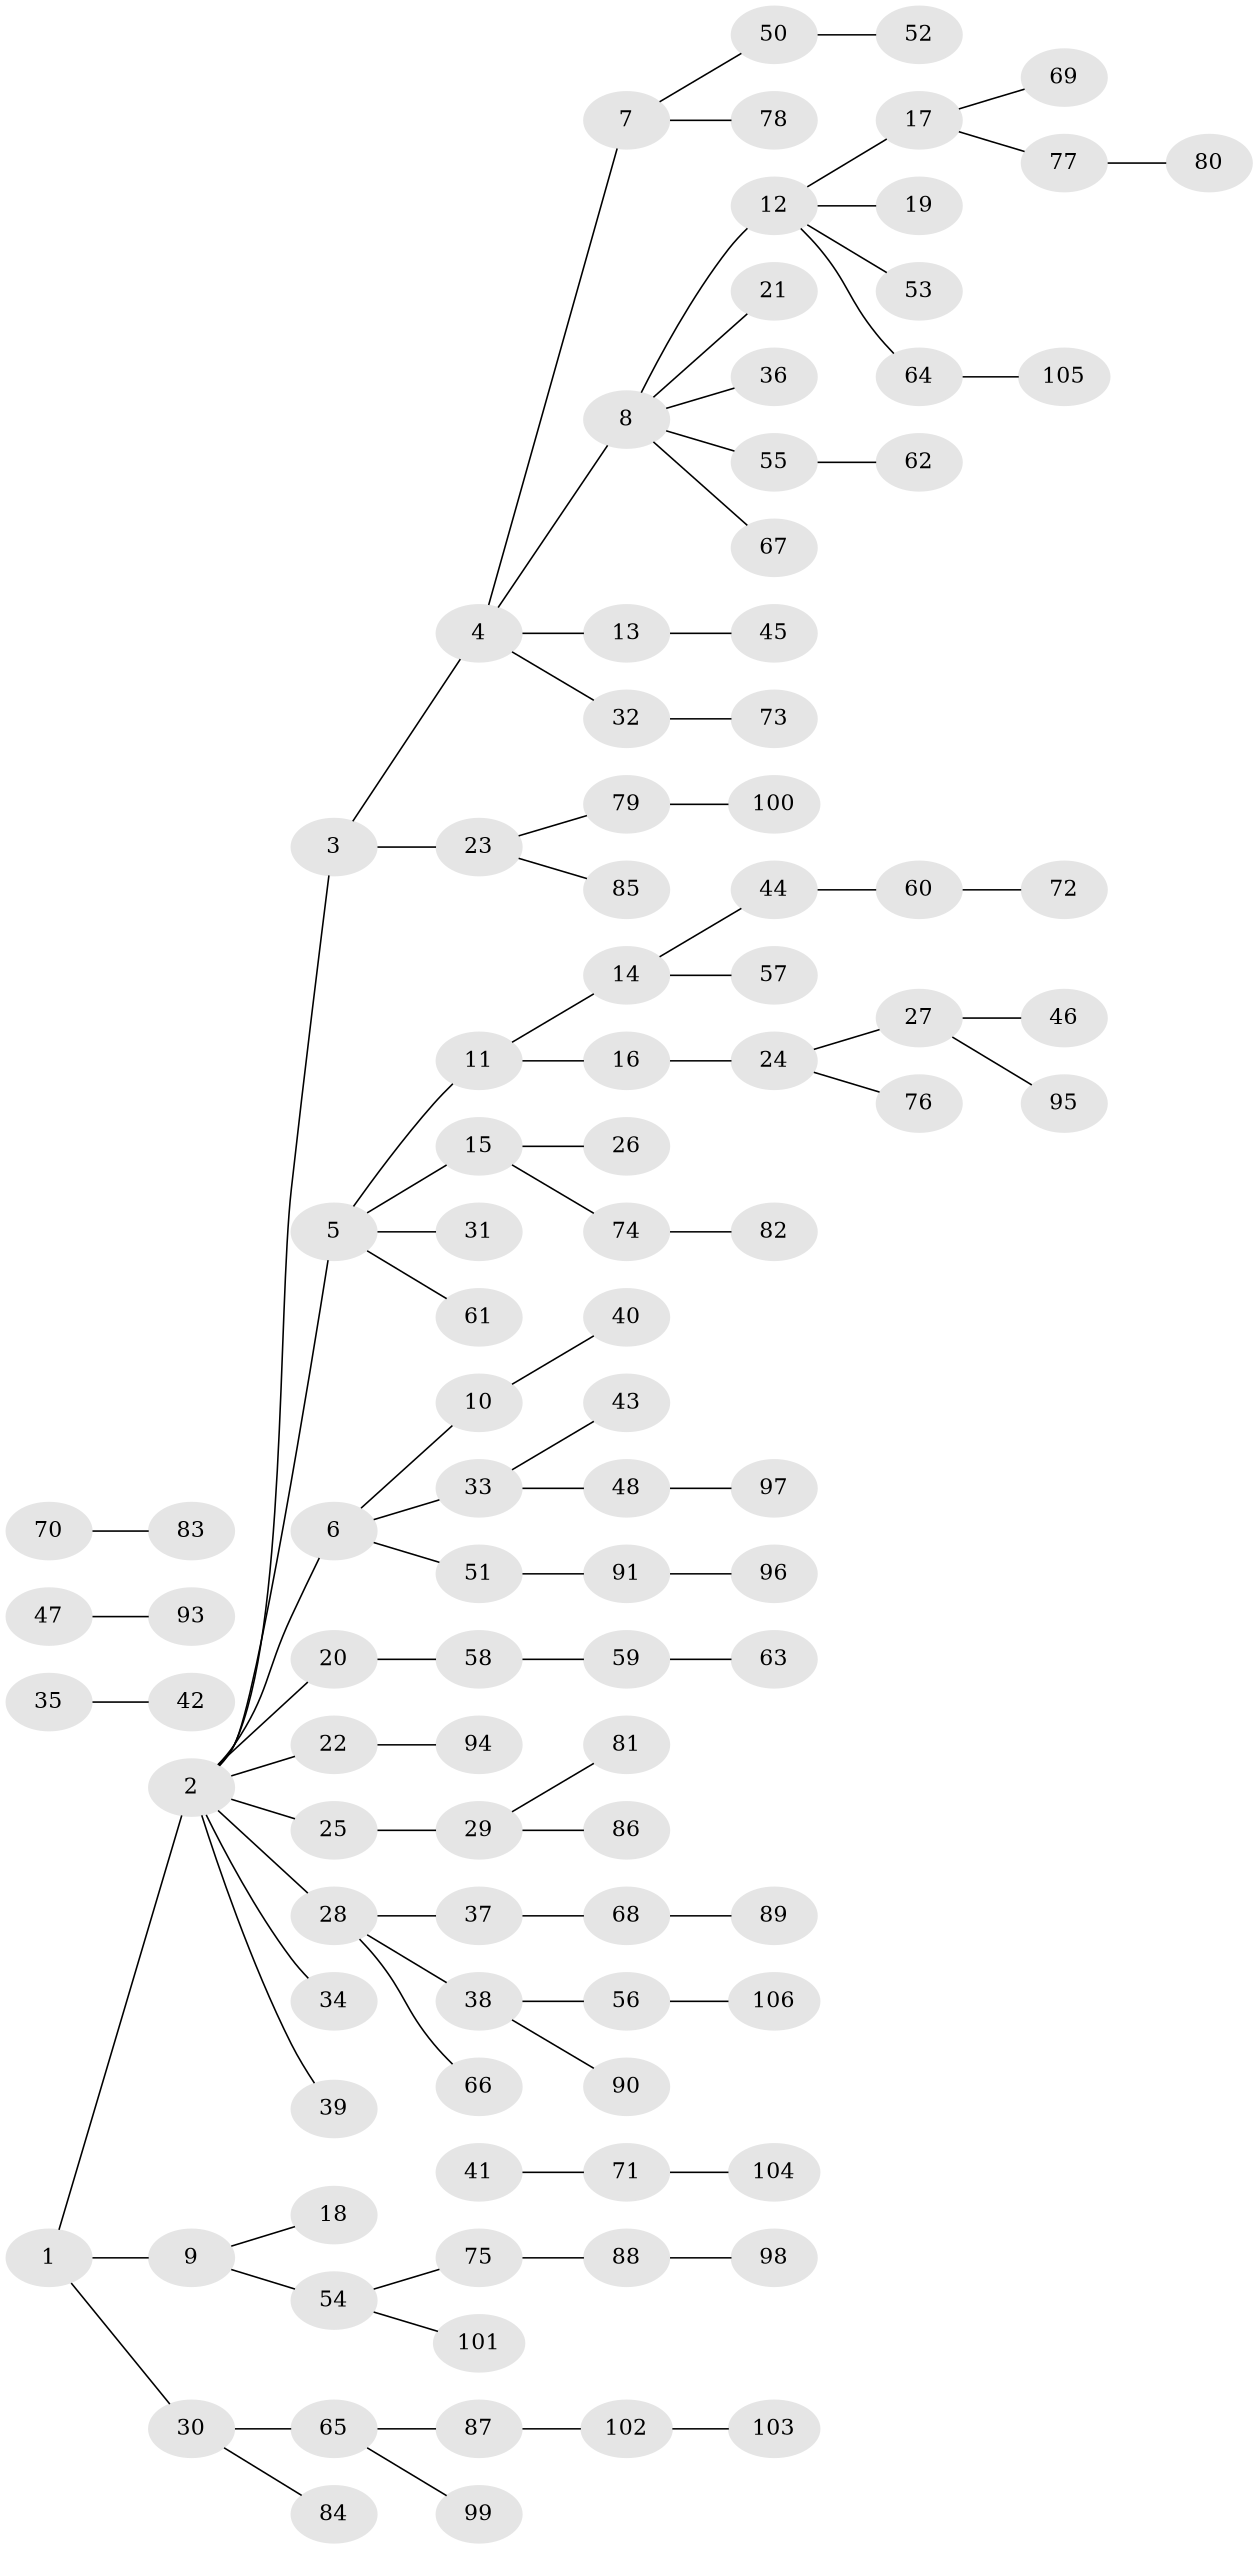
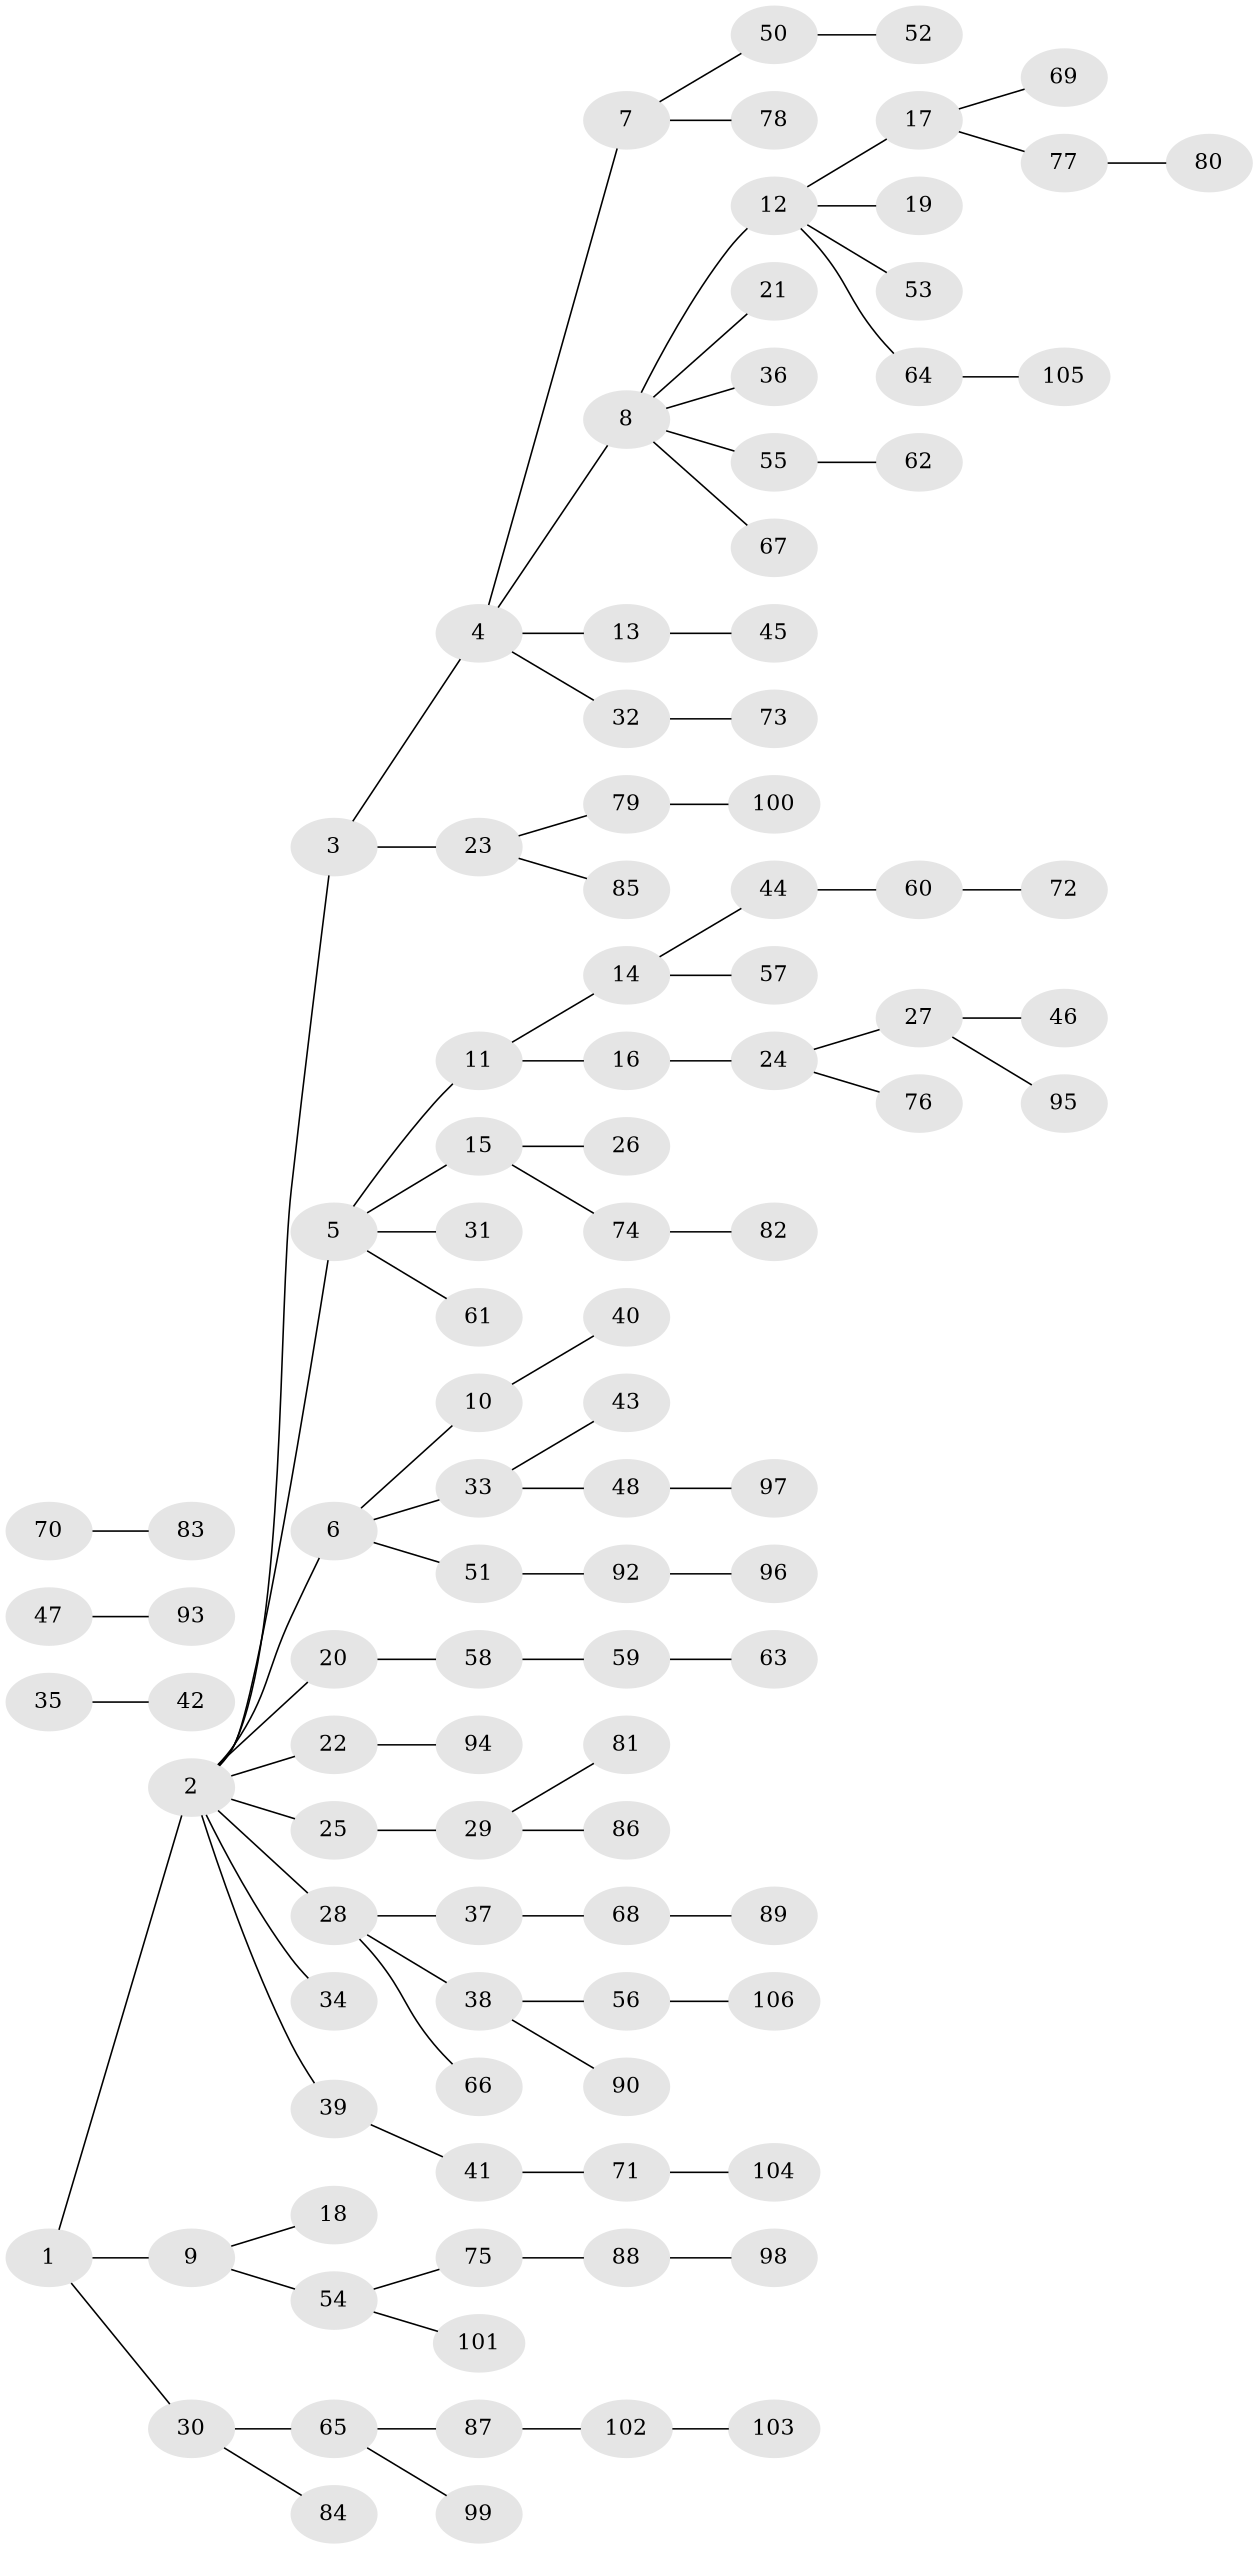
node "91": label "91" -> "92"
edge "39" -- "41": added
